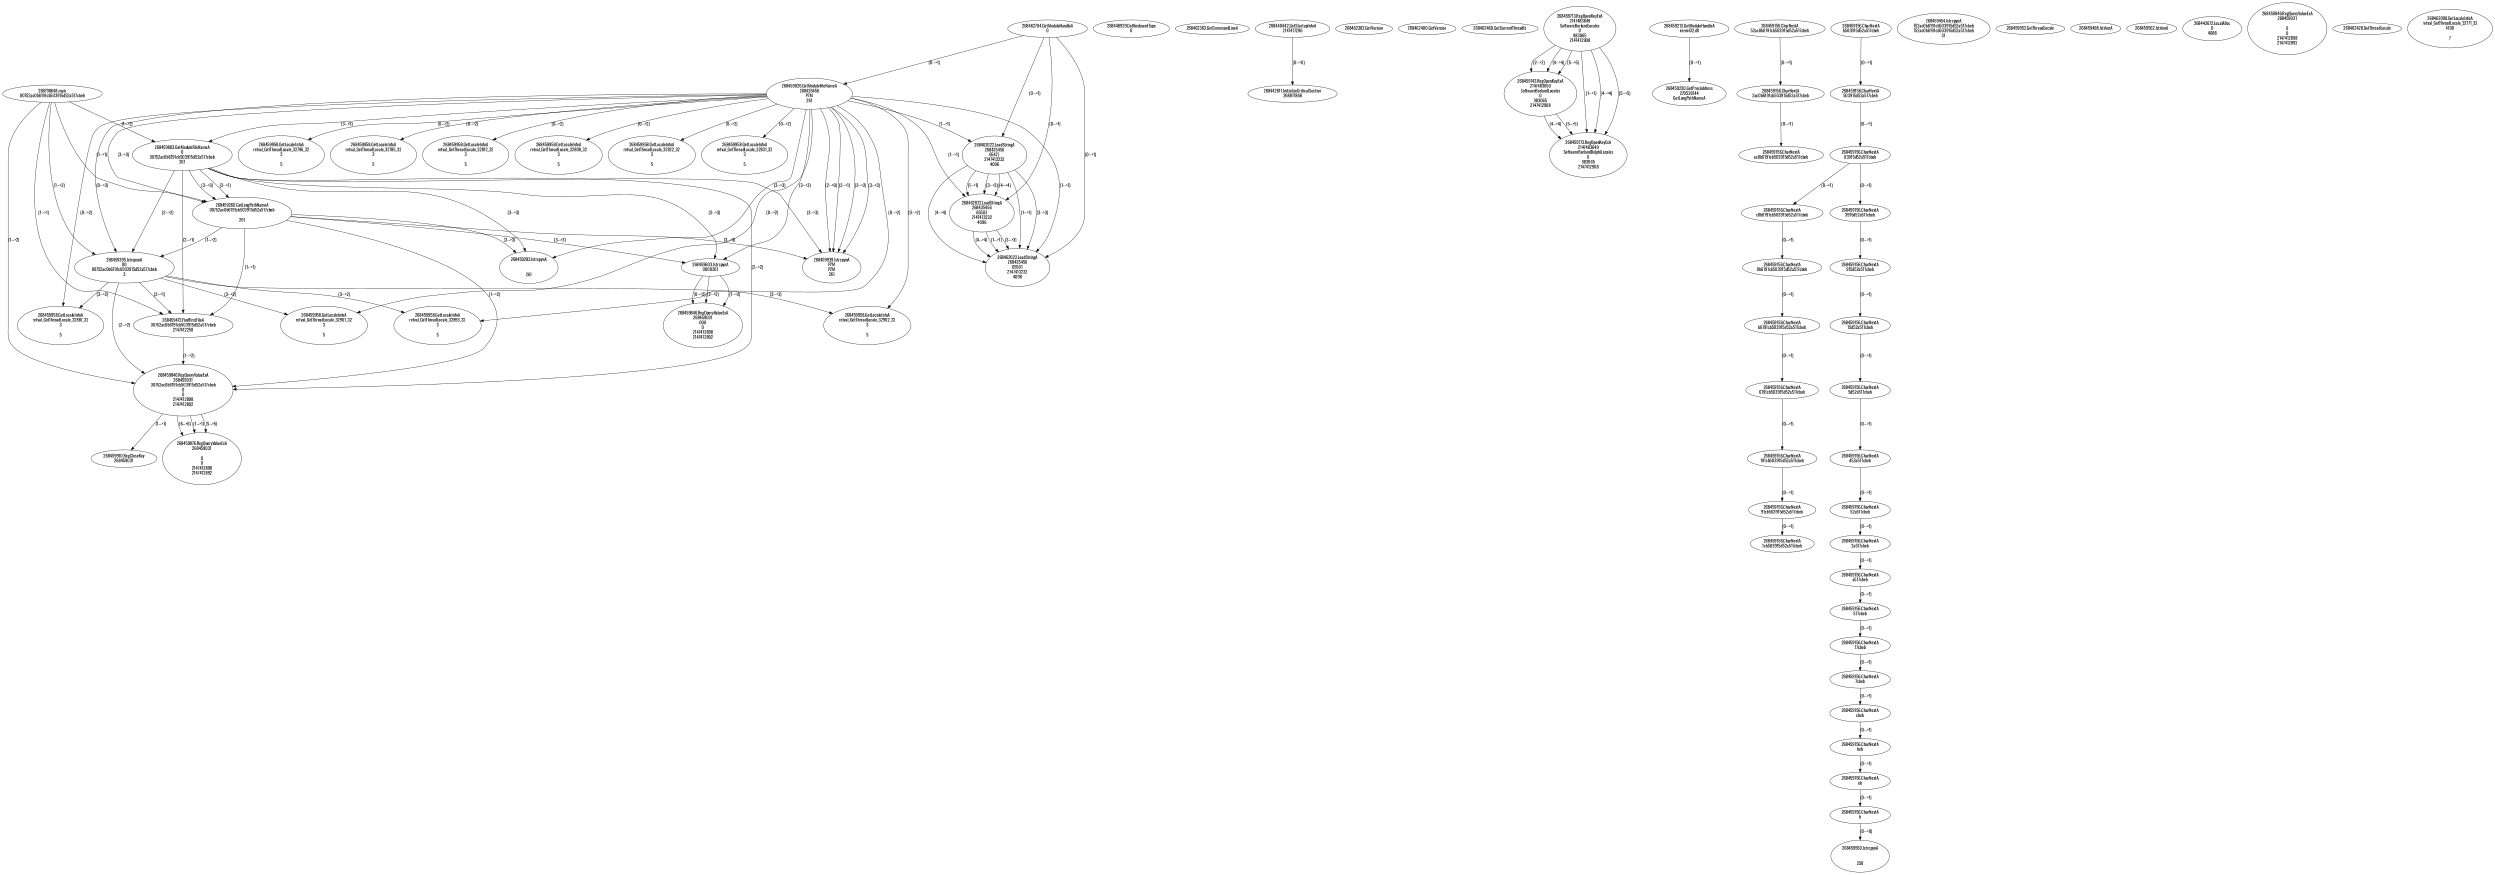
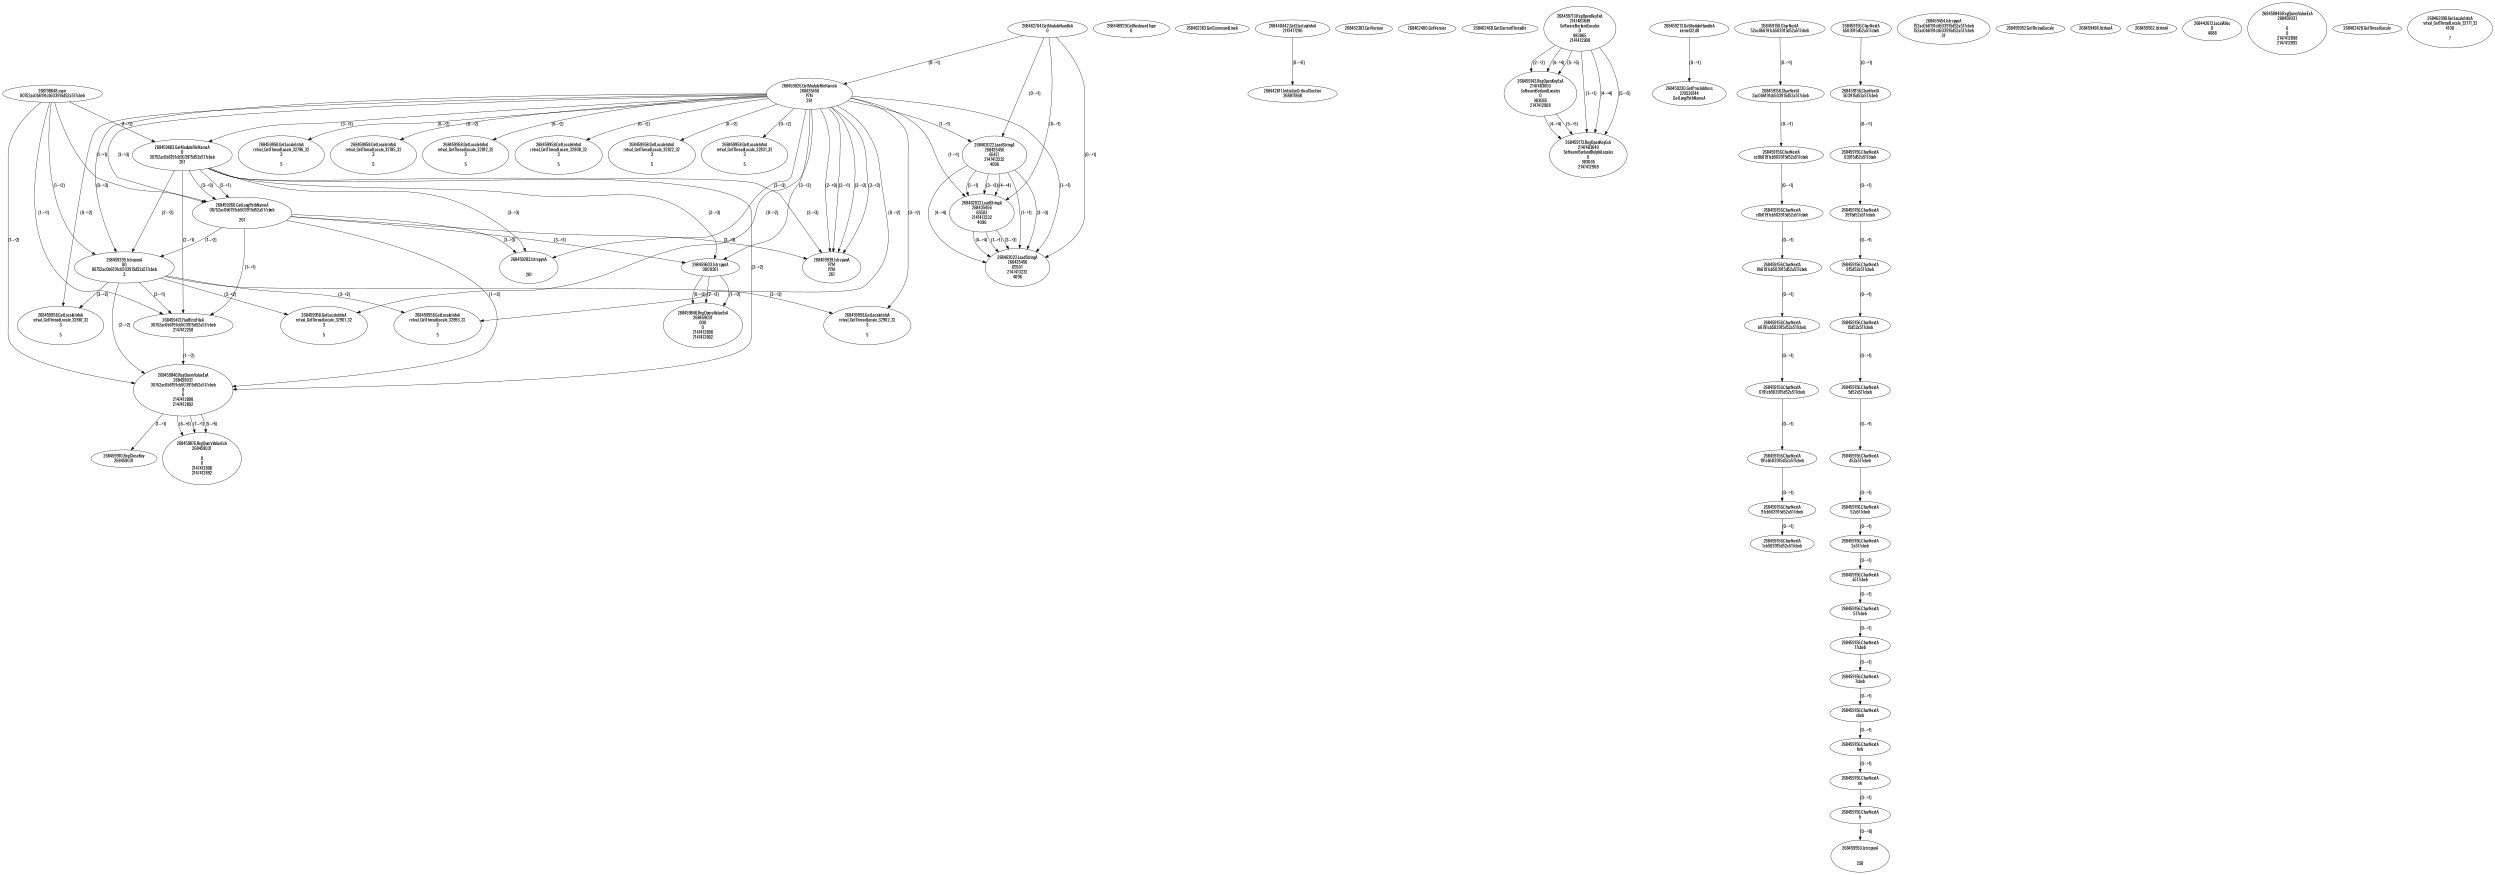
edge "268459156.CharNextA 03915d52a517cbeb" -> "268459156.CharNextA c0b6191cb503915d52a517cbeb": now "268459156.CharNextA ac0b6191cb503915d52a517cbeb" -> "268459156.CharNextA c0b6191cb503915d52a517cbeb"
